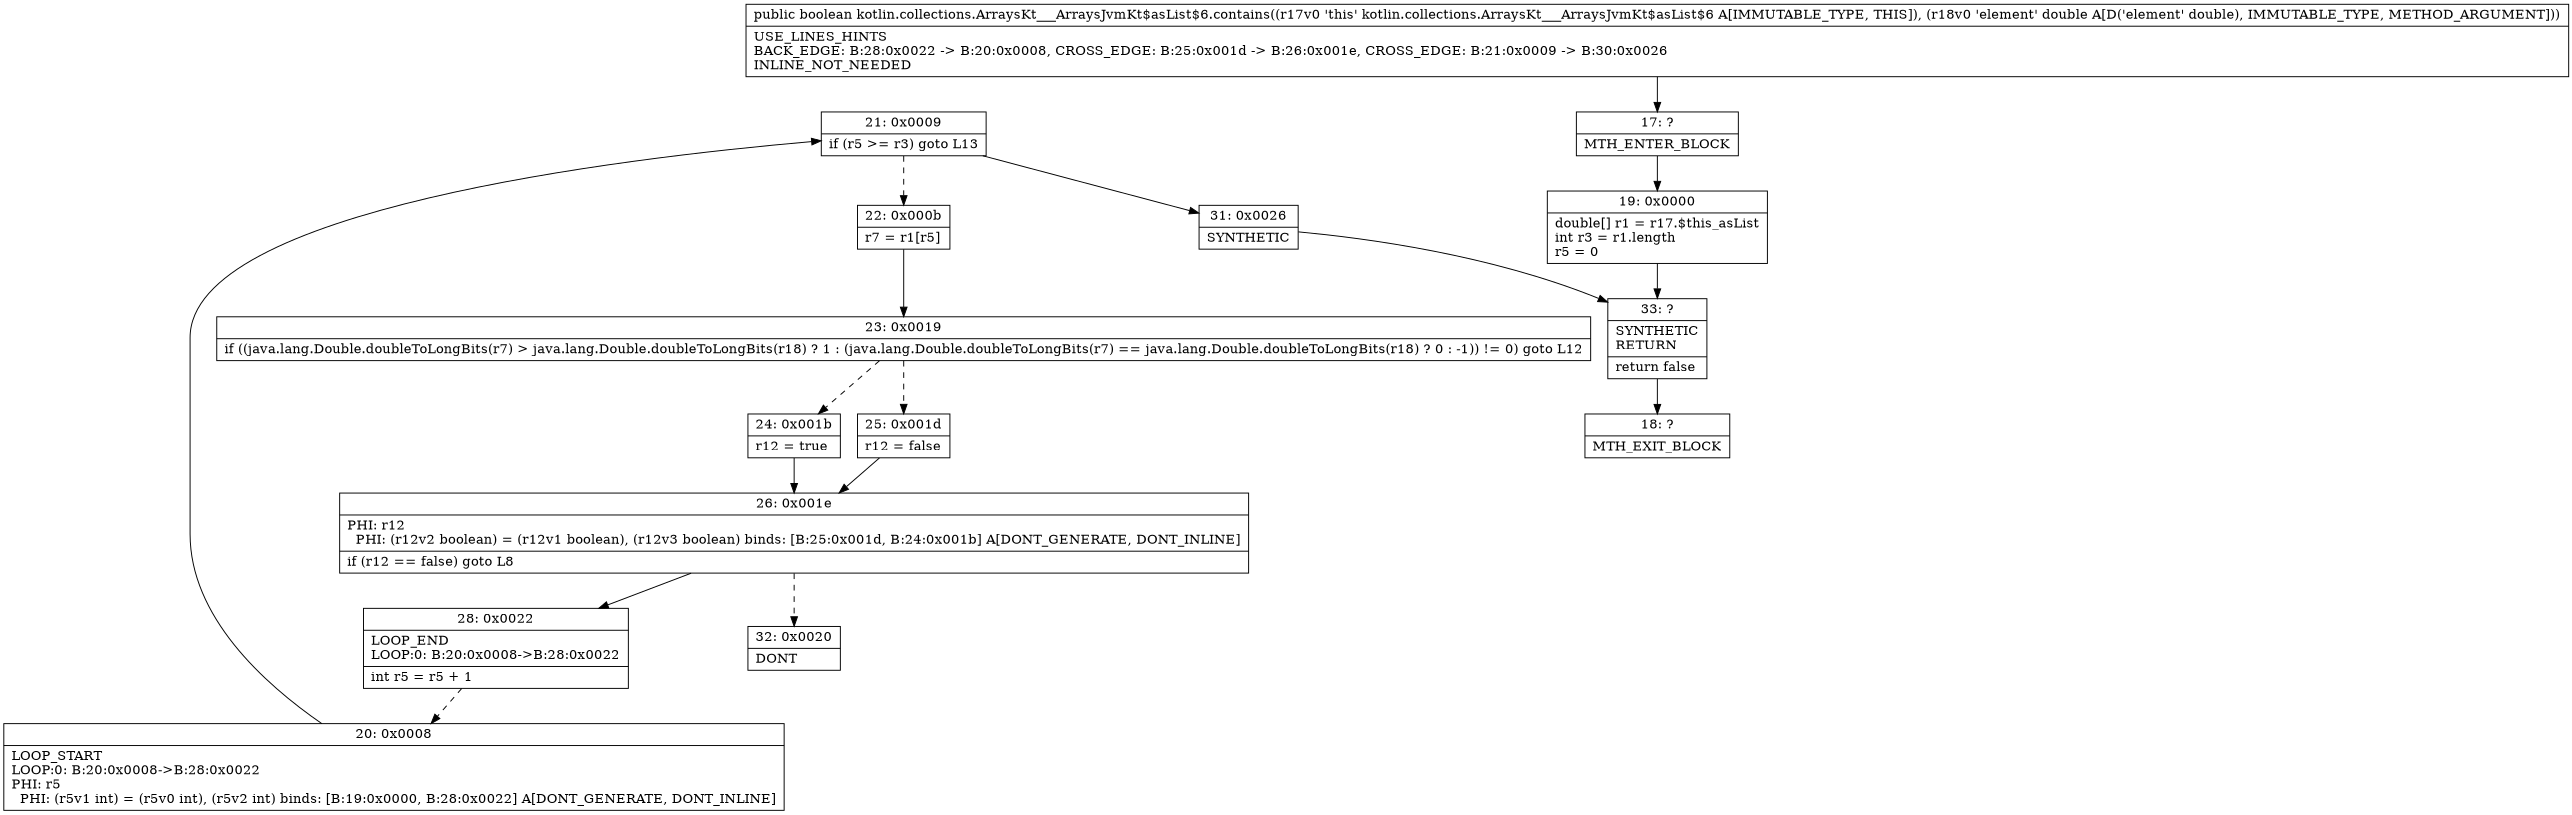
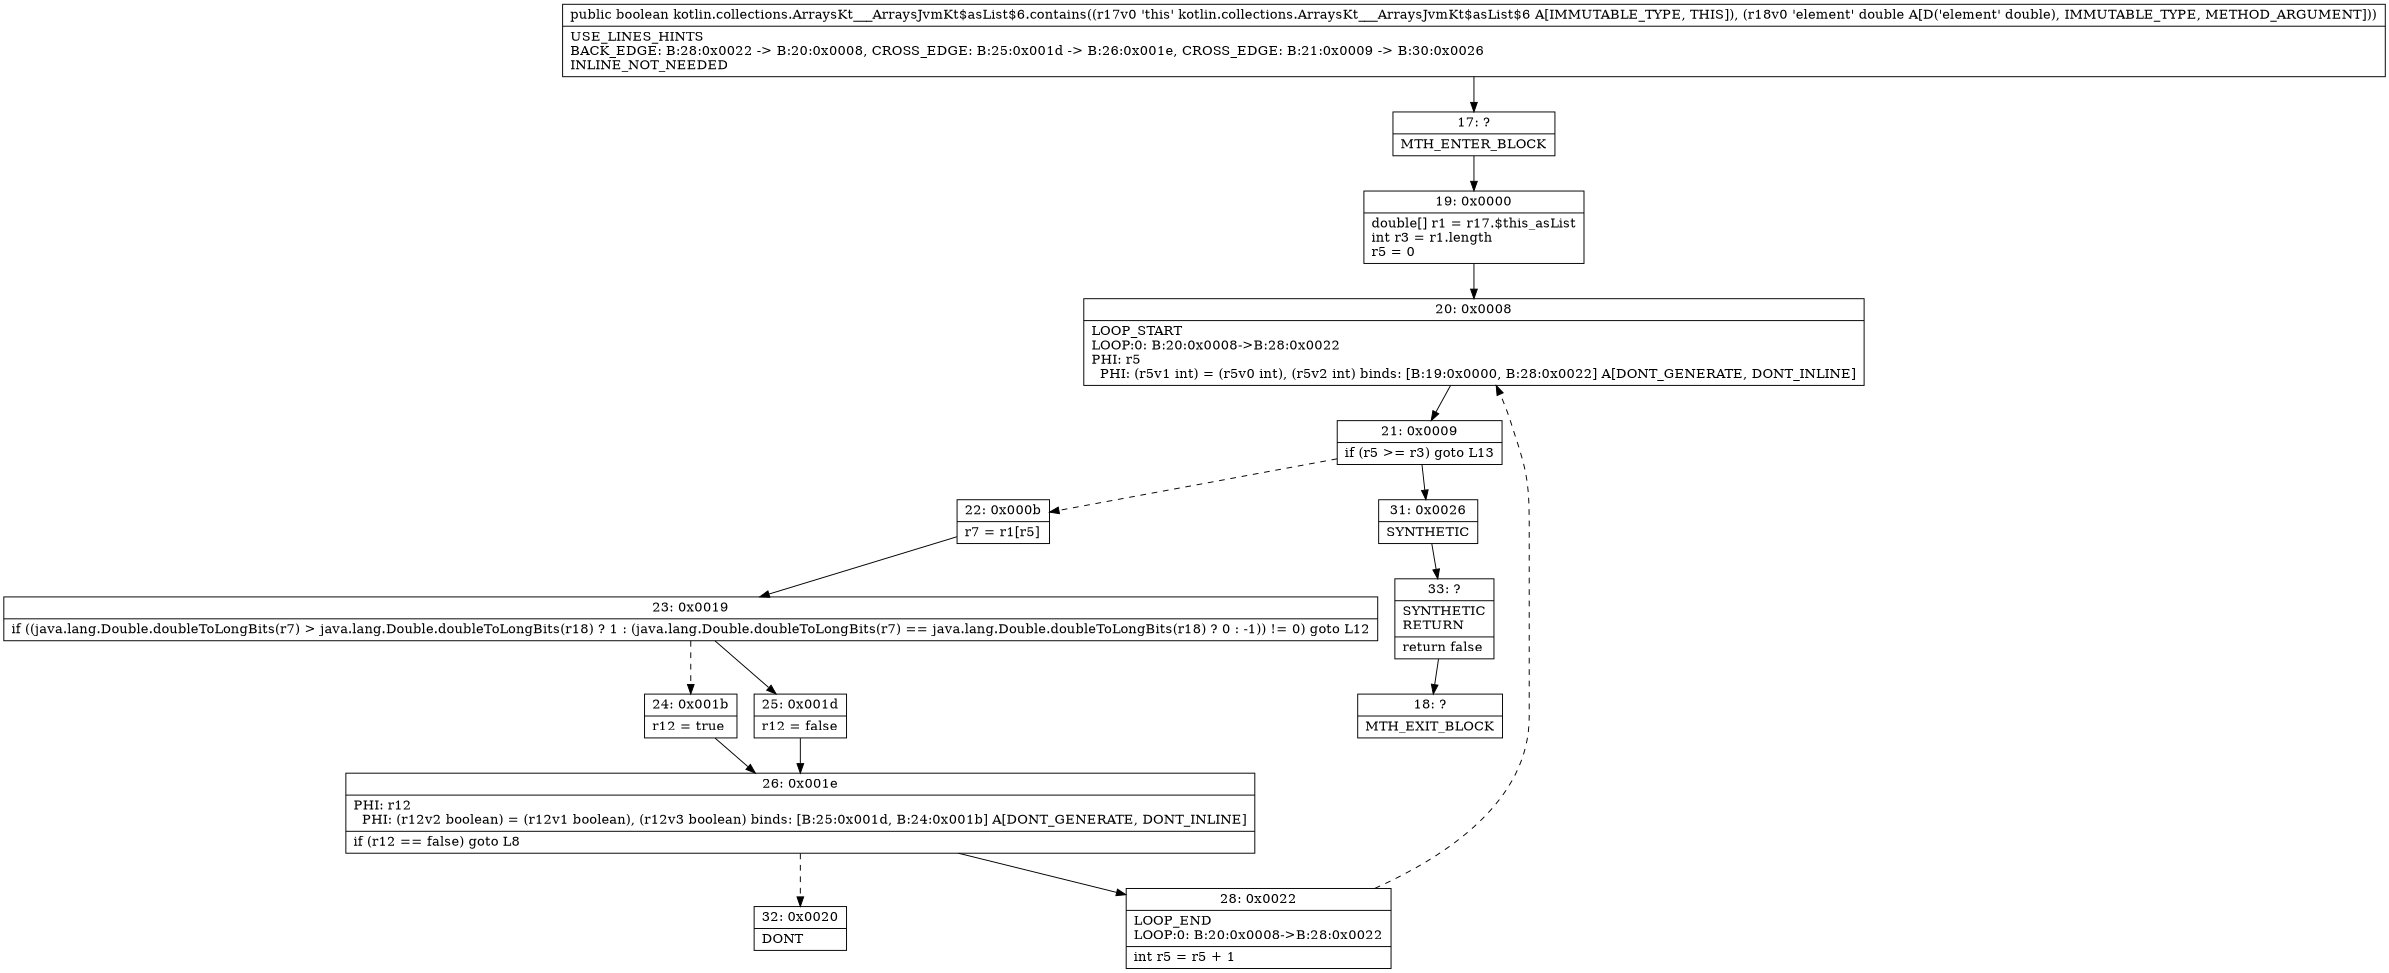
edge "19: 0x0000" -> "33: ?": now "19: 0x0000" -> "20: 0x0008"
edge "23: 0x0019" -> "25: 0x001d": style dashed -> solid
